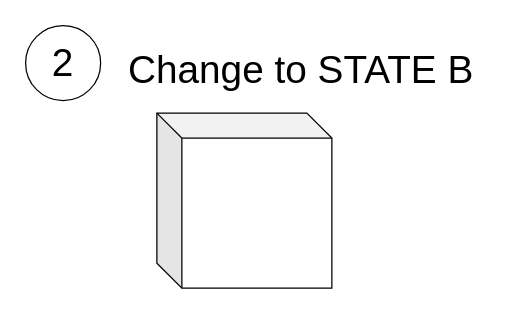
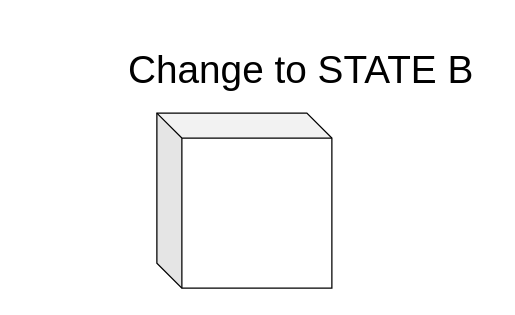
node "2": removed
